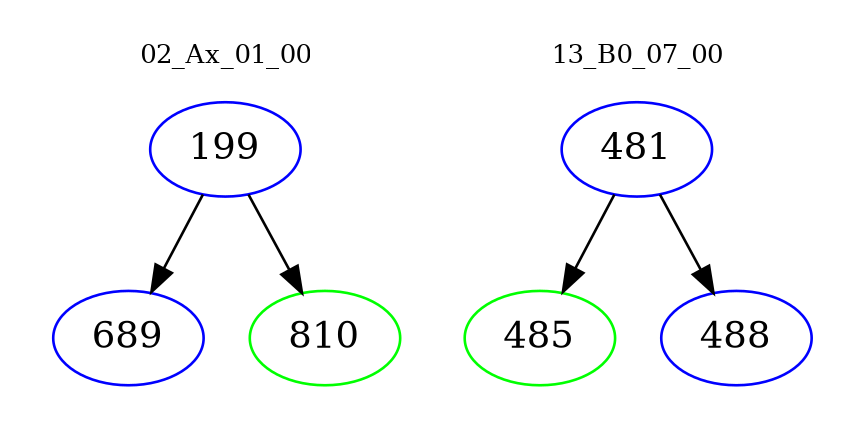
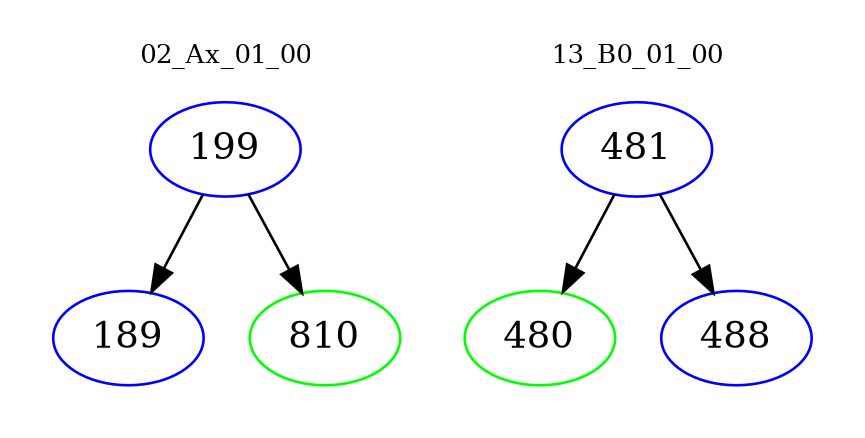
cluster "13_B0_07_00": label "13_B0_07_00" -> "13_B0_01_00"
node "689": label "689" -> "189"
node "485": label "485" -> "480"
